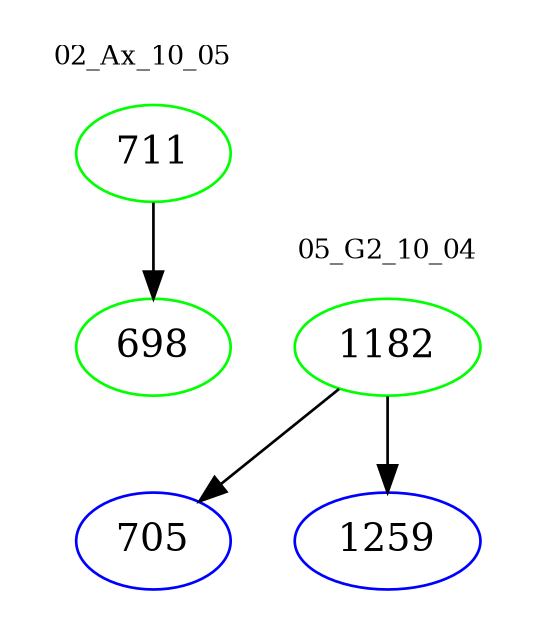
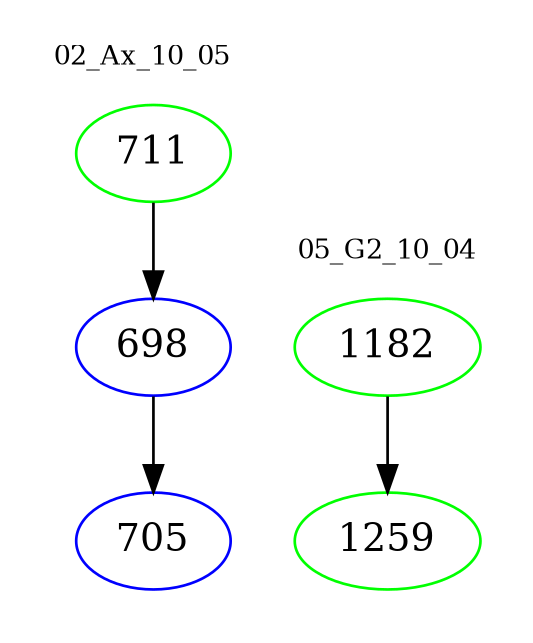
node "698": color green -> blue
edge "1182" -> "705": now "698" -> "705"
node "1259": color blue -> green
